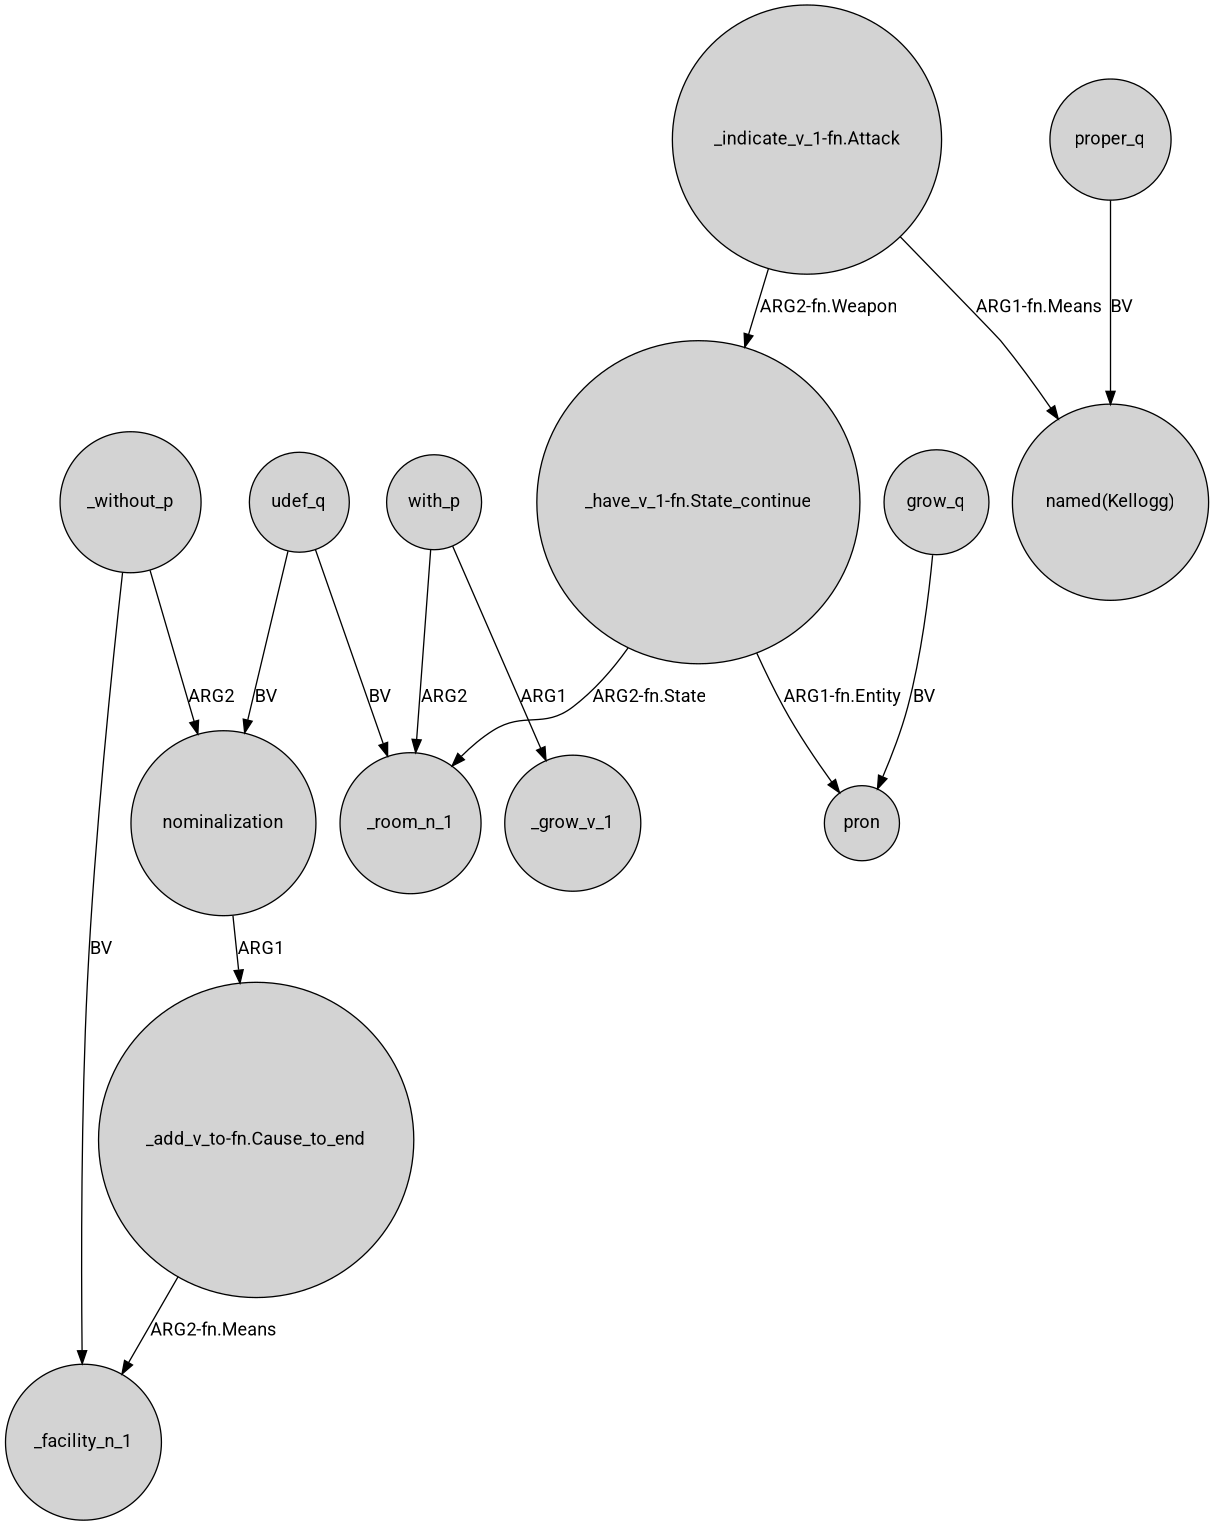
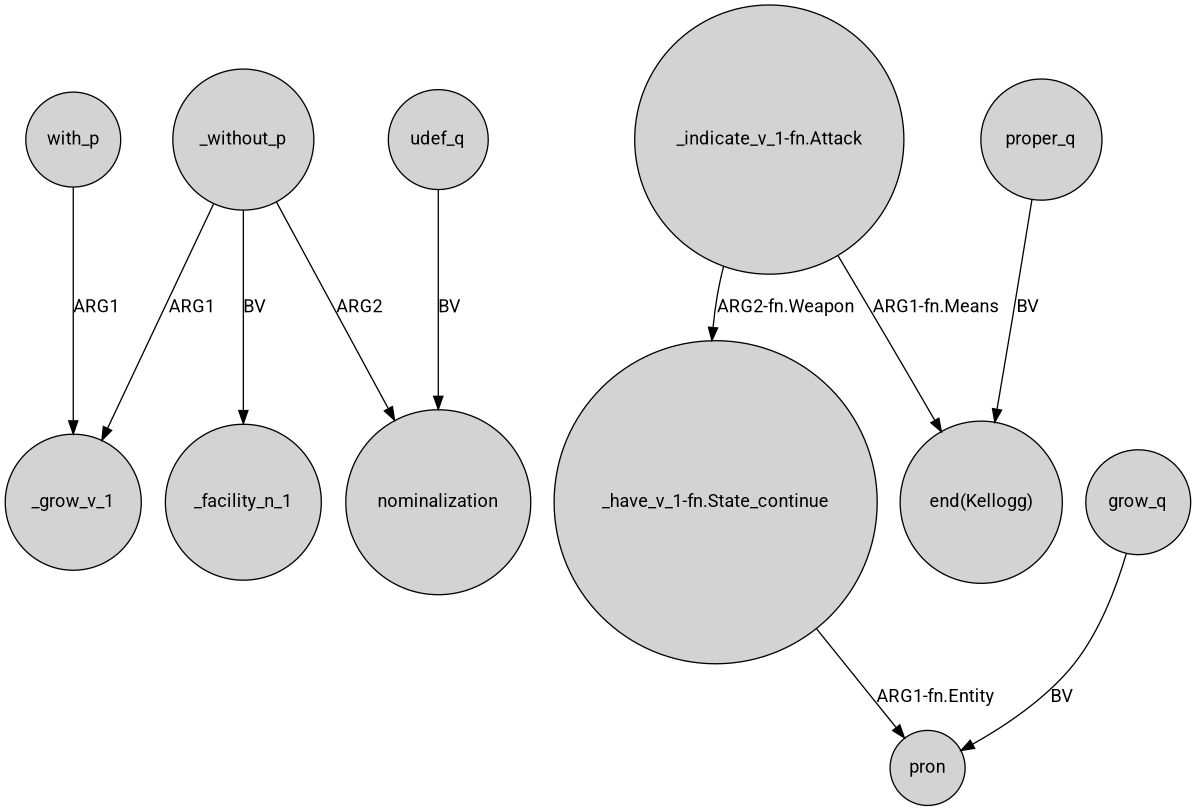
edge "_without_p" -> "_grow_v_1": added, label "ARG1"
node "named(Kellogg)": label "named(Kellogg)" -> "end(Kellogg)"
node "_room_n_1": removed
node "_add_v_to-fn.Cause_to_end": removed
